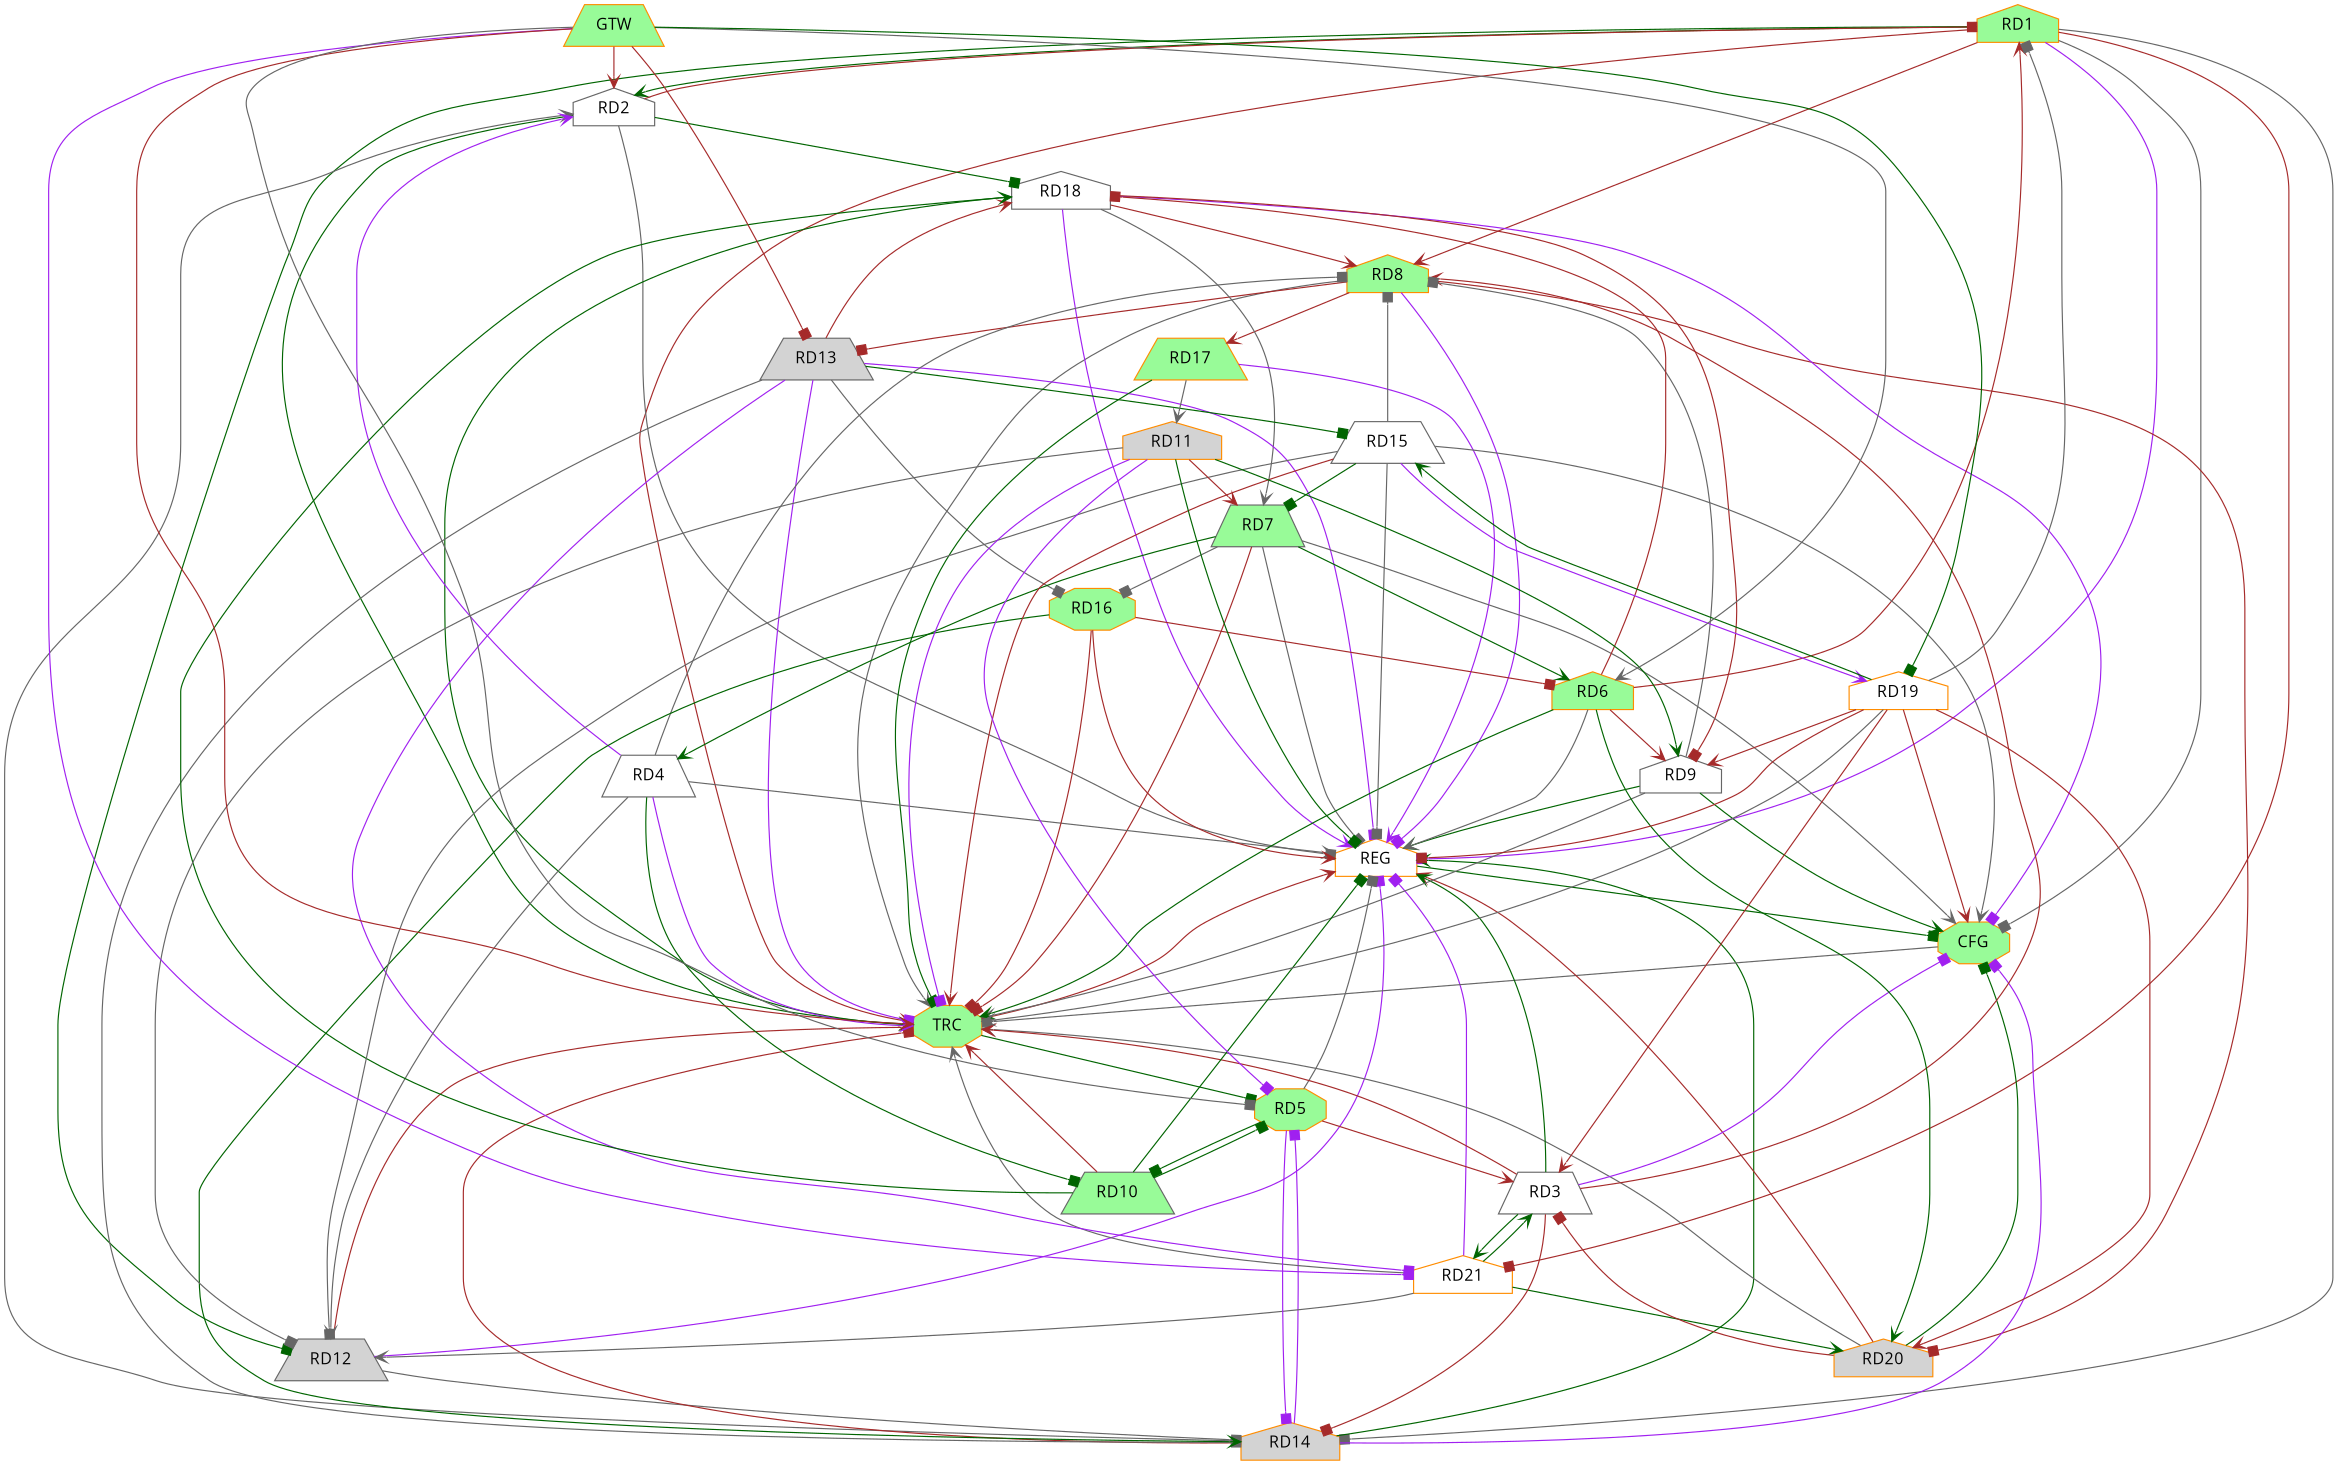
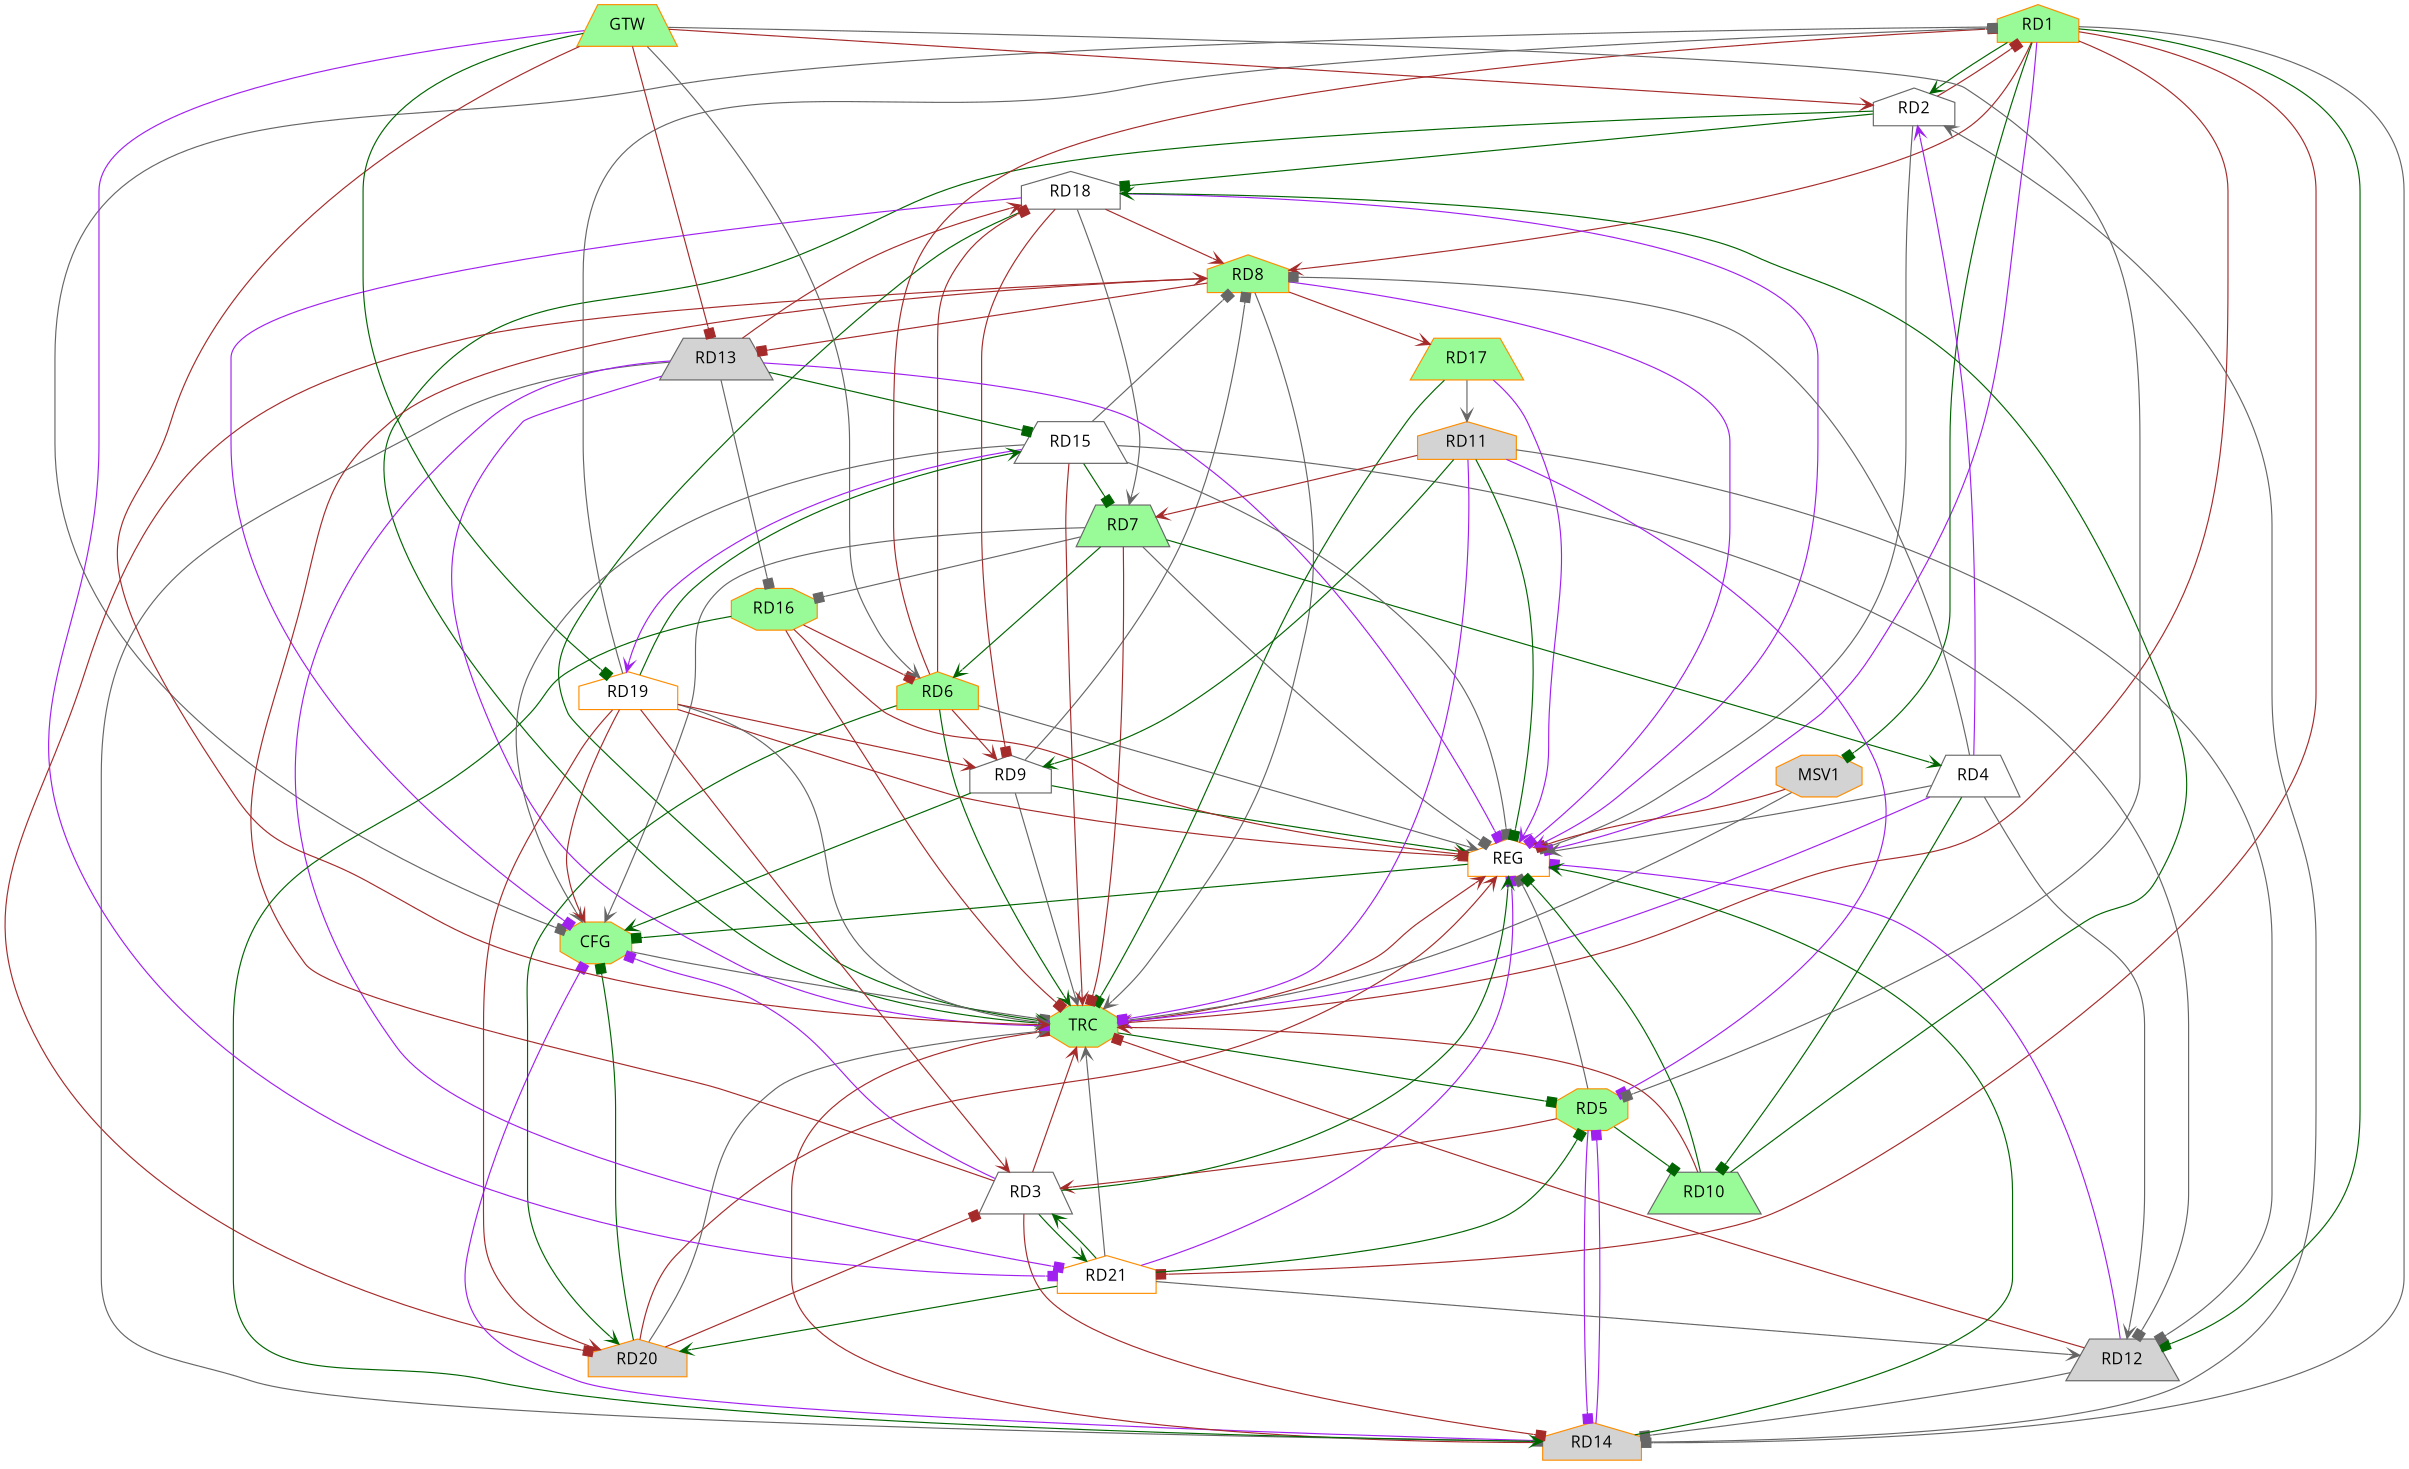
edge "RD6" -> "RD1": arrowhead vee -> box
node "MSV1": added
edge "RD10" -> "RD5": now "RD21" -> "RD5"
